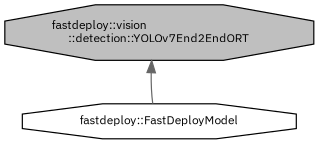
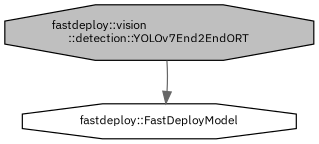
edge "fastdeploy::FastDeployModel" -> "fastdeploy::vision ::detection::YOLOv7End2EndORT": reversed
